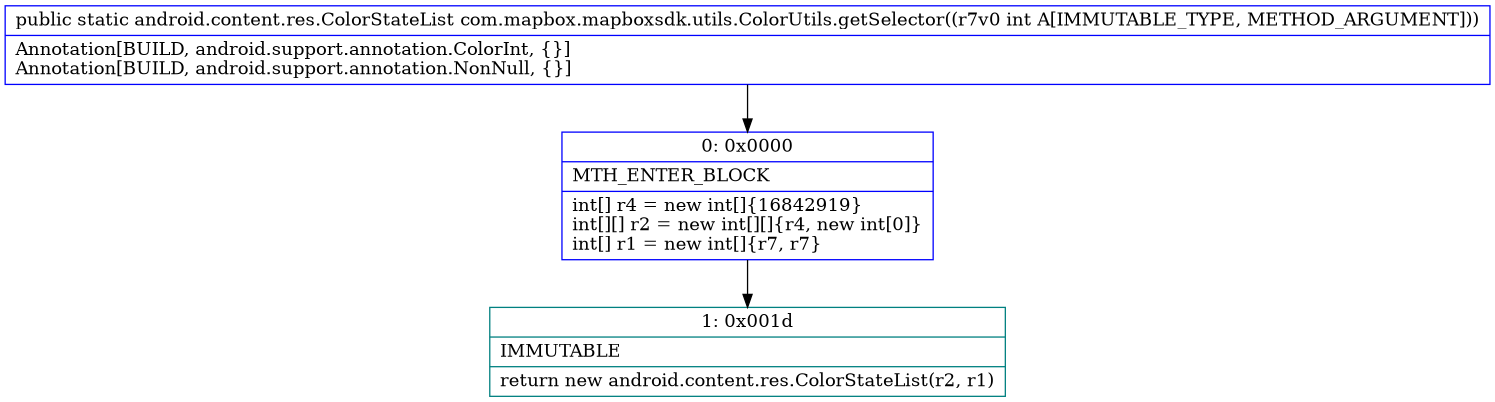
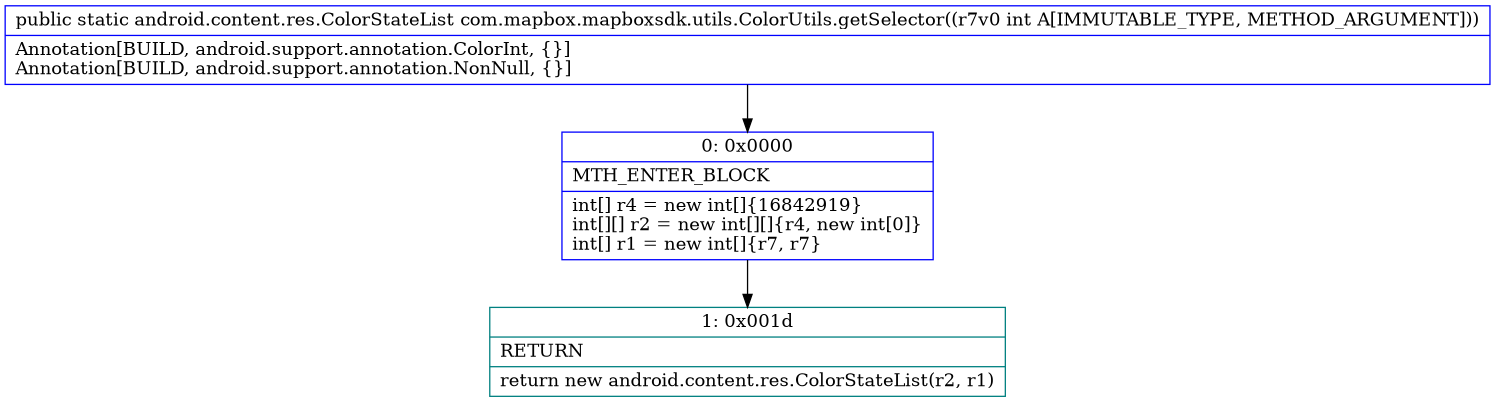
node "1: 0x001d": text "IMMUTABLE" -> "RETURN"
